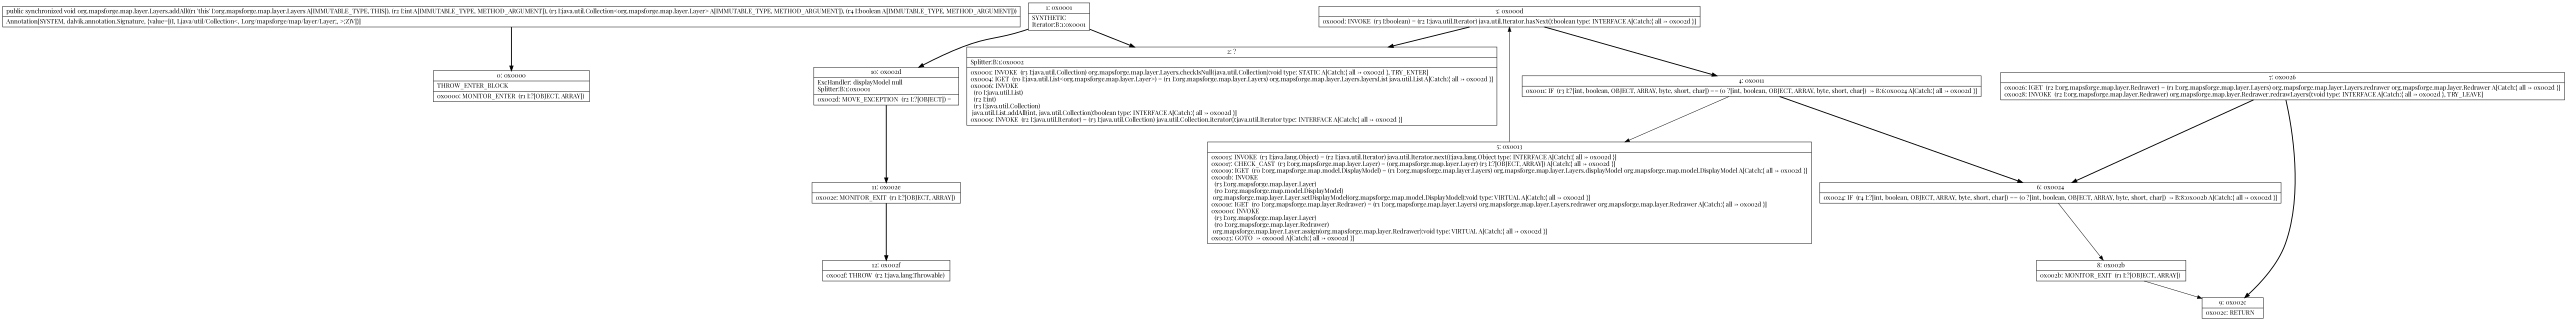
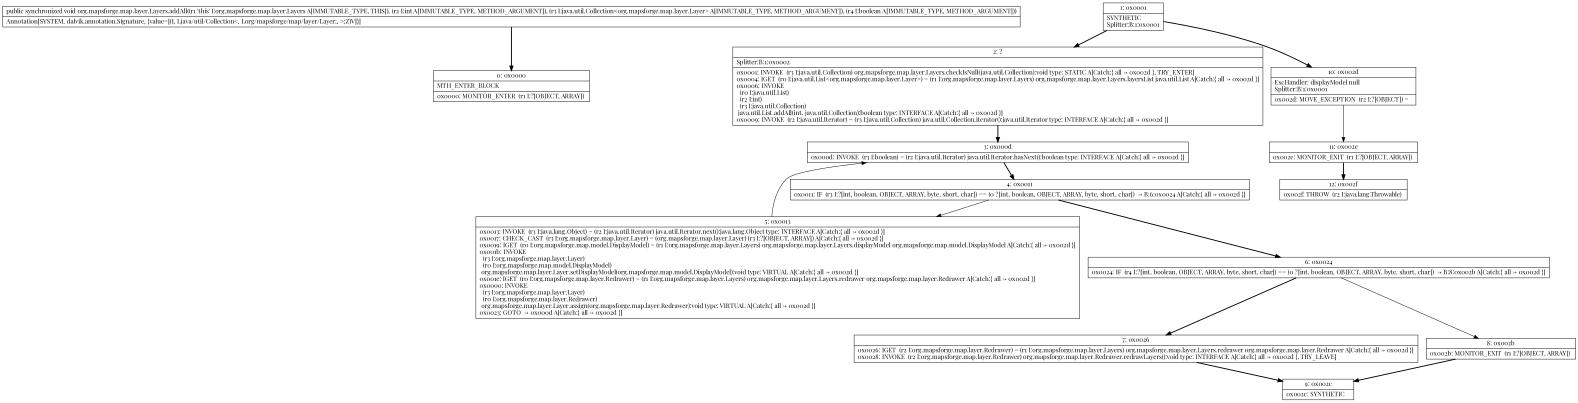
node "1: 0x0001": text "Iterator:B:1:0x0001" -> "Splitter:B:1:0x0001"
edge "3: 0x000d" -> "2: ?": reversed
node "0: 0x0000": text "THROW_ENTER_BLOCK" -> "MTH_ENTER_BLOCK"
edge "7: 0x0026" -> "6: 0x0024": reversed
edge "10: 0x002d" -> "11: 0x002e": style bold -> solid
edge "8: 0x002b" -> "9: 0x002c": style solid -> bold
node "9: 0x002c": text "0x002c: RETURN" -> "0x002c: SYNTHETIC"
